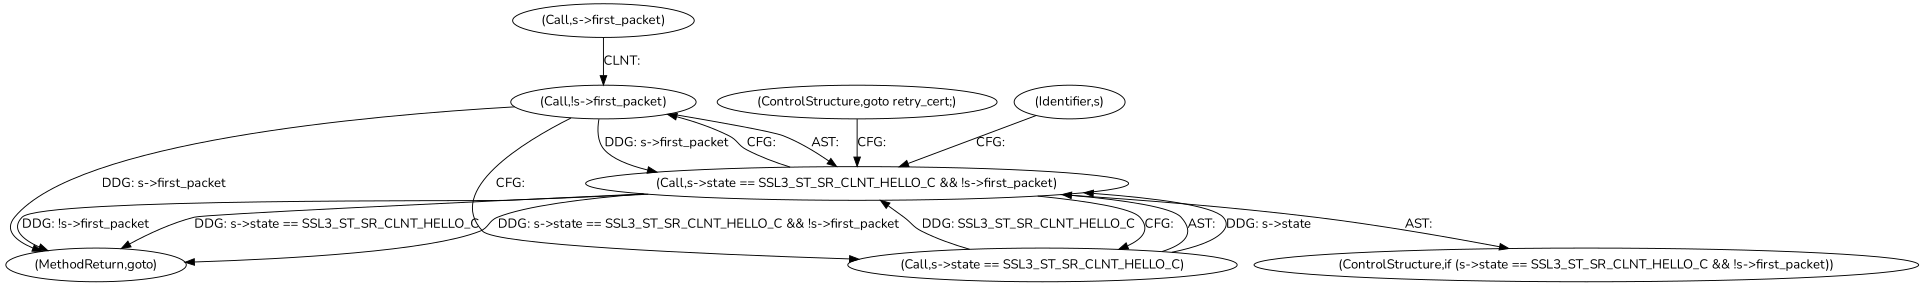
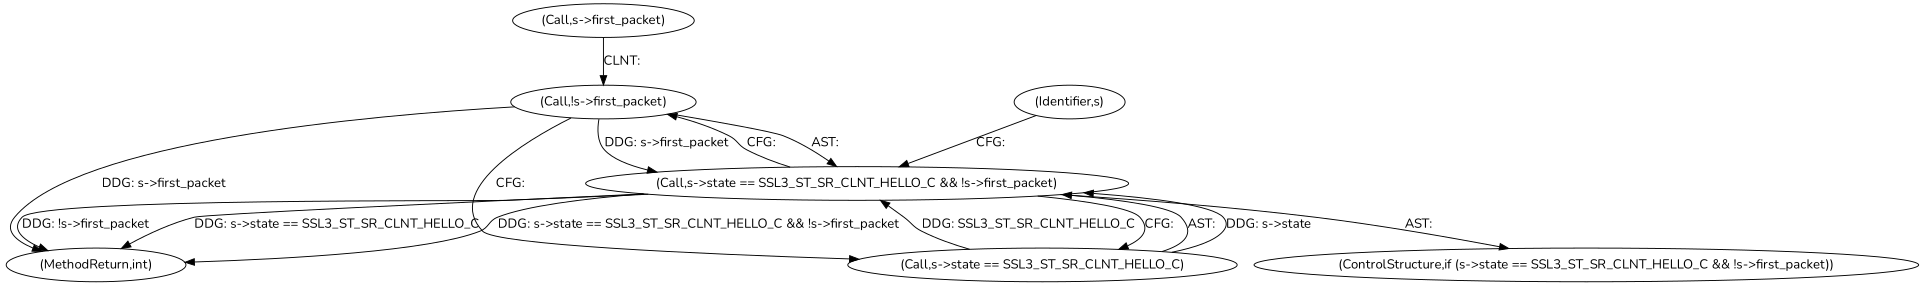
node "(ControlStructure,goto retry_cert;)": removed
node "(MethodReturn,goto)": label "(MethodReturn,goto)" -> "(MethodReturn,int)"
